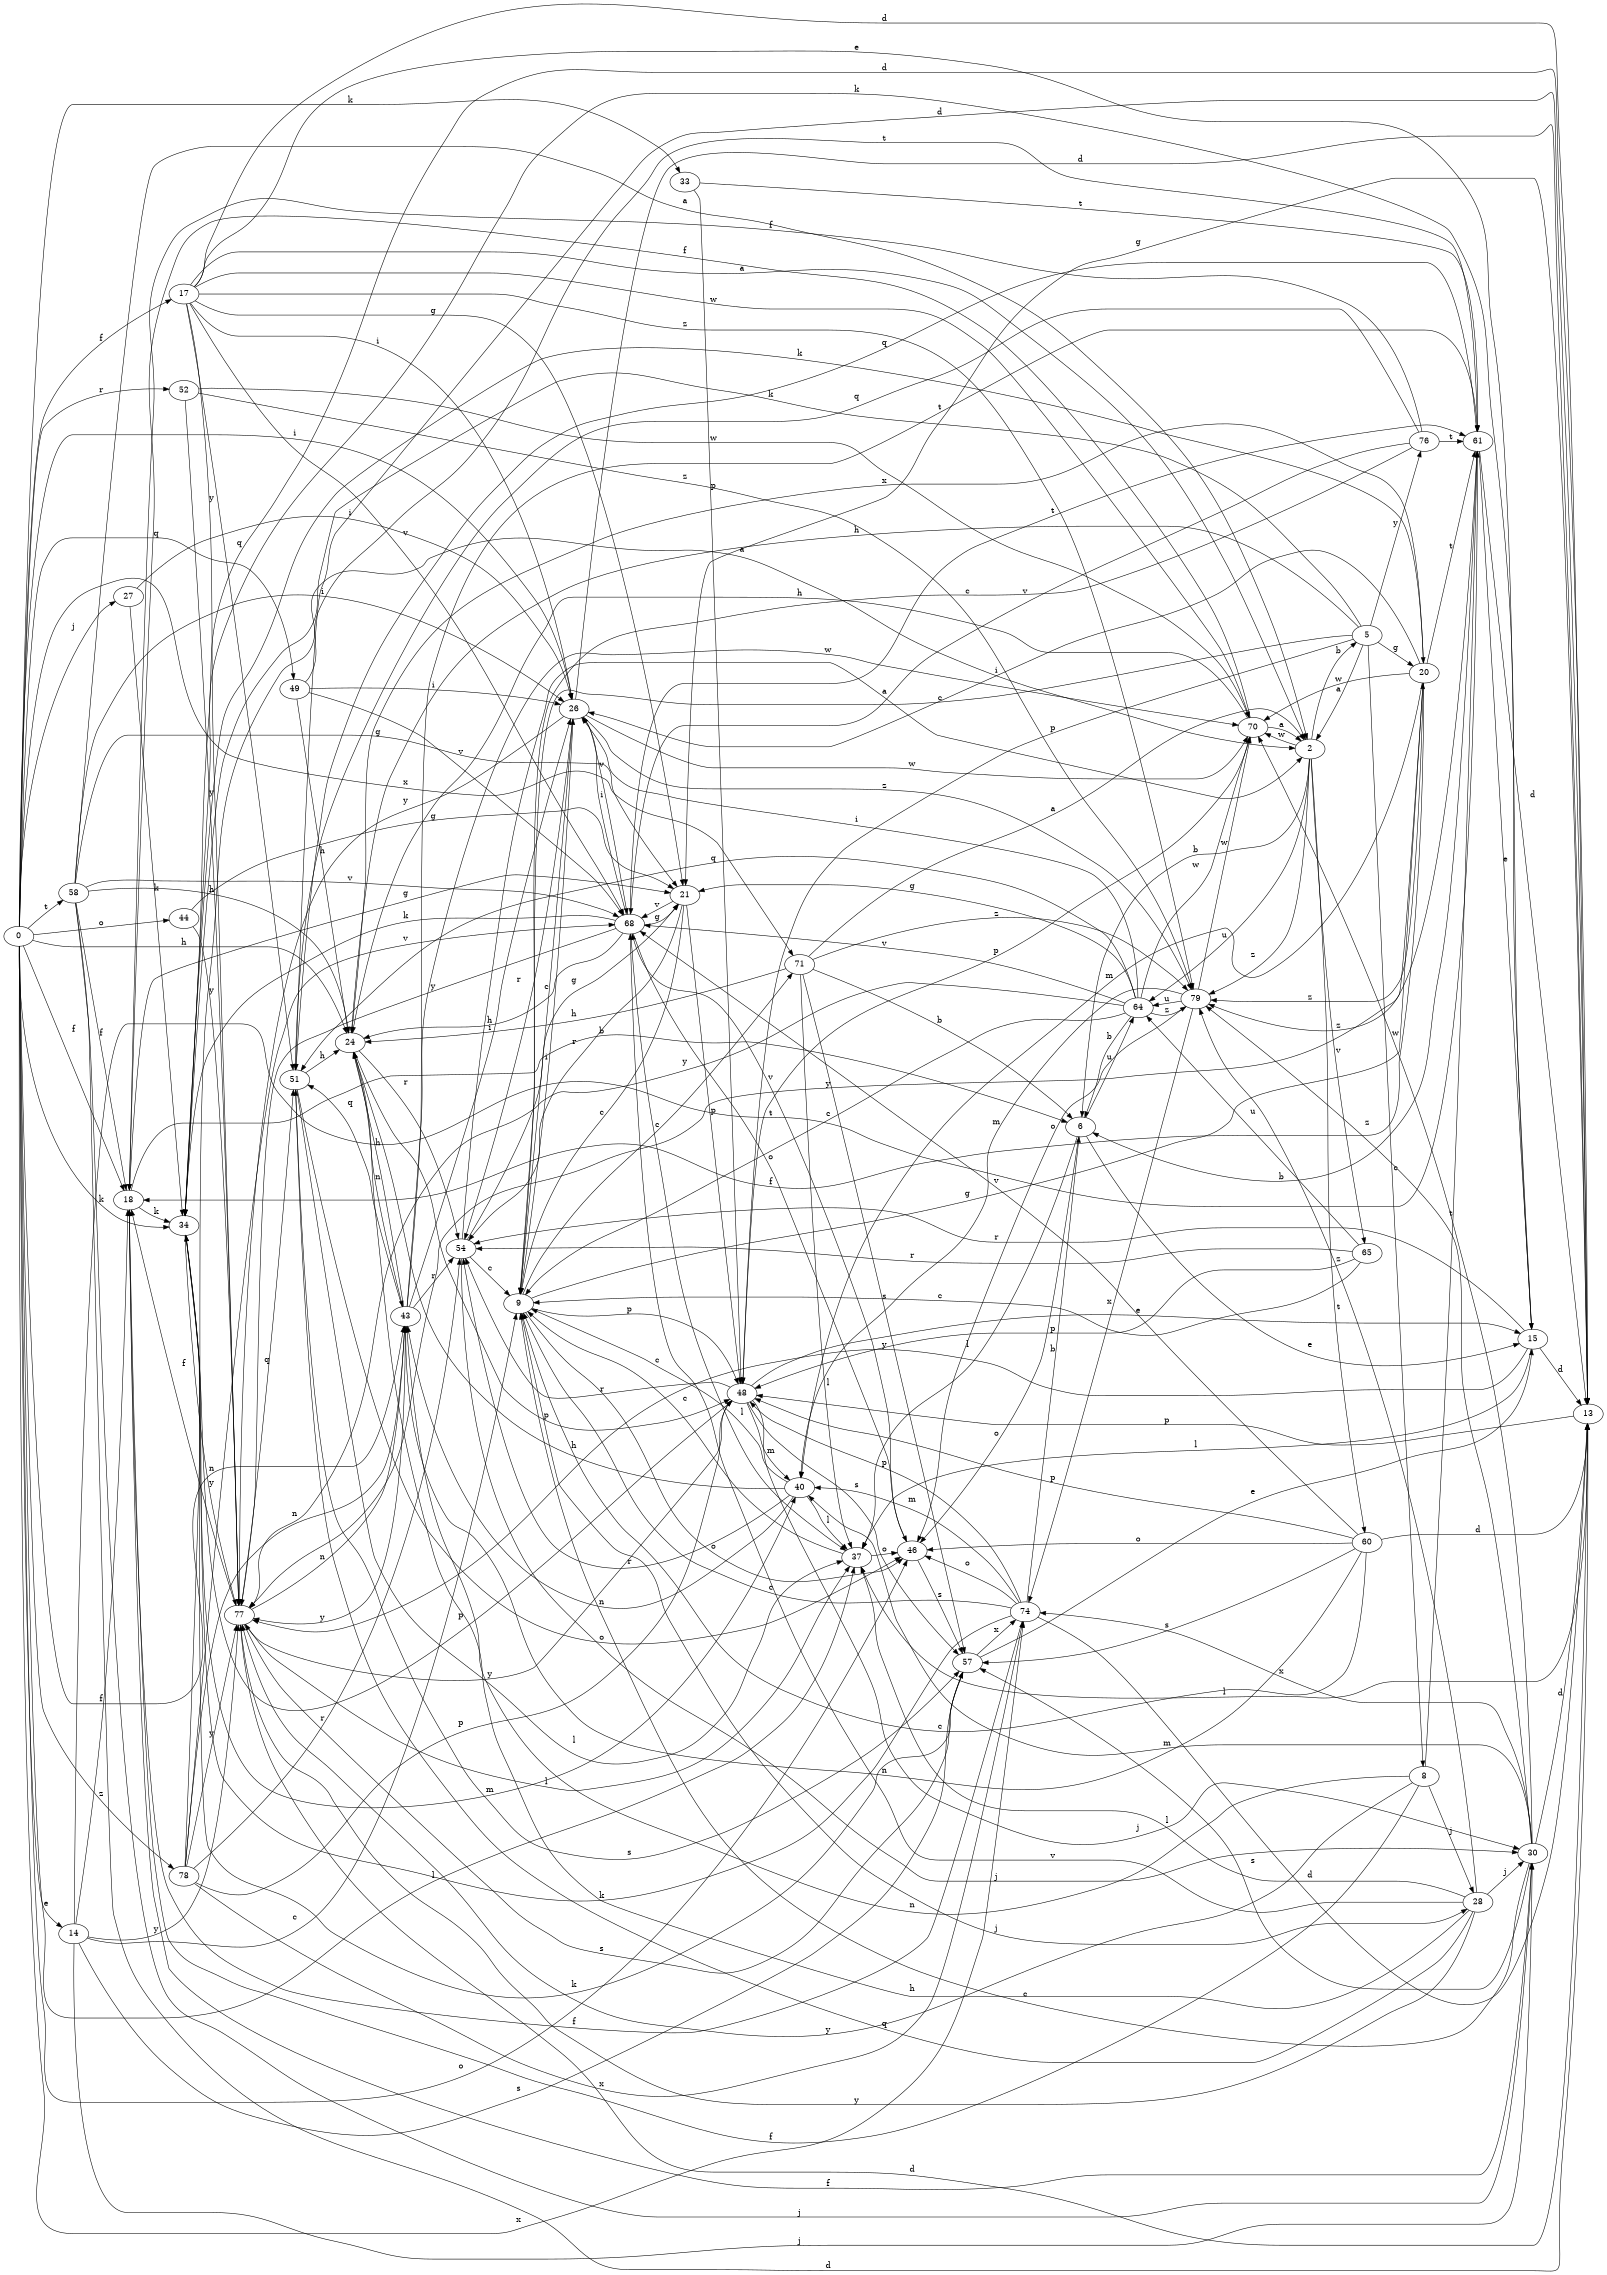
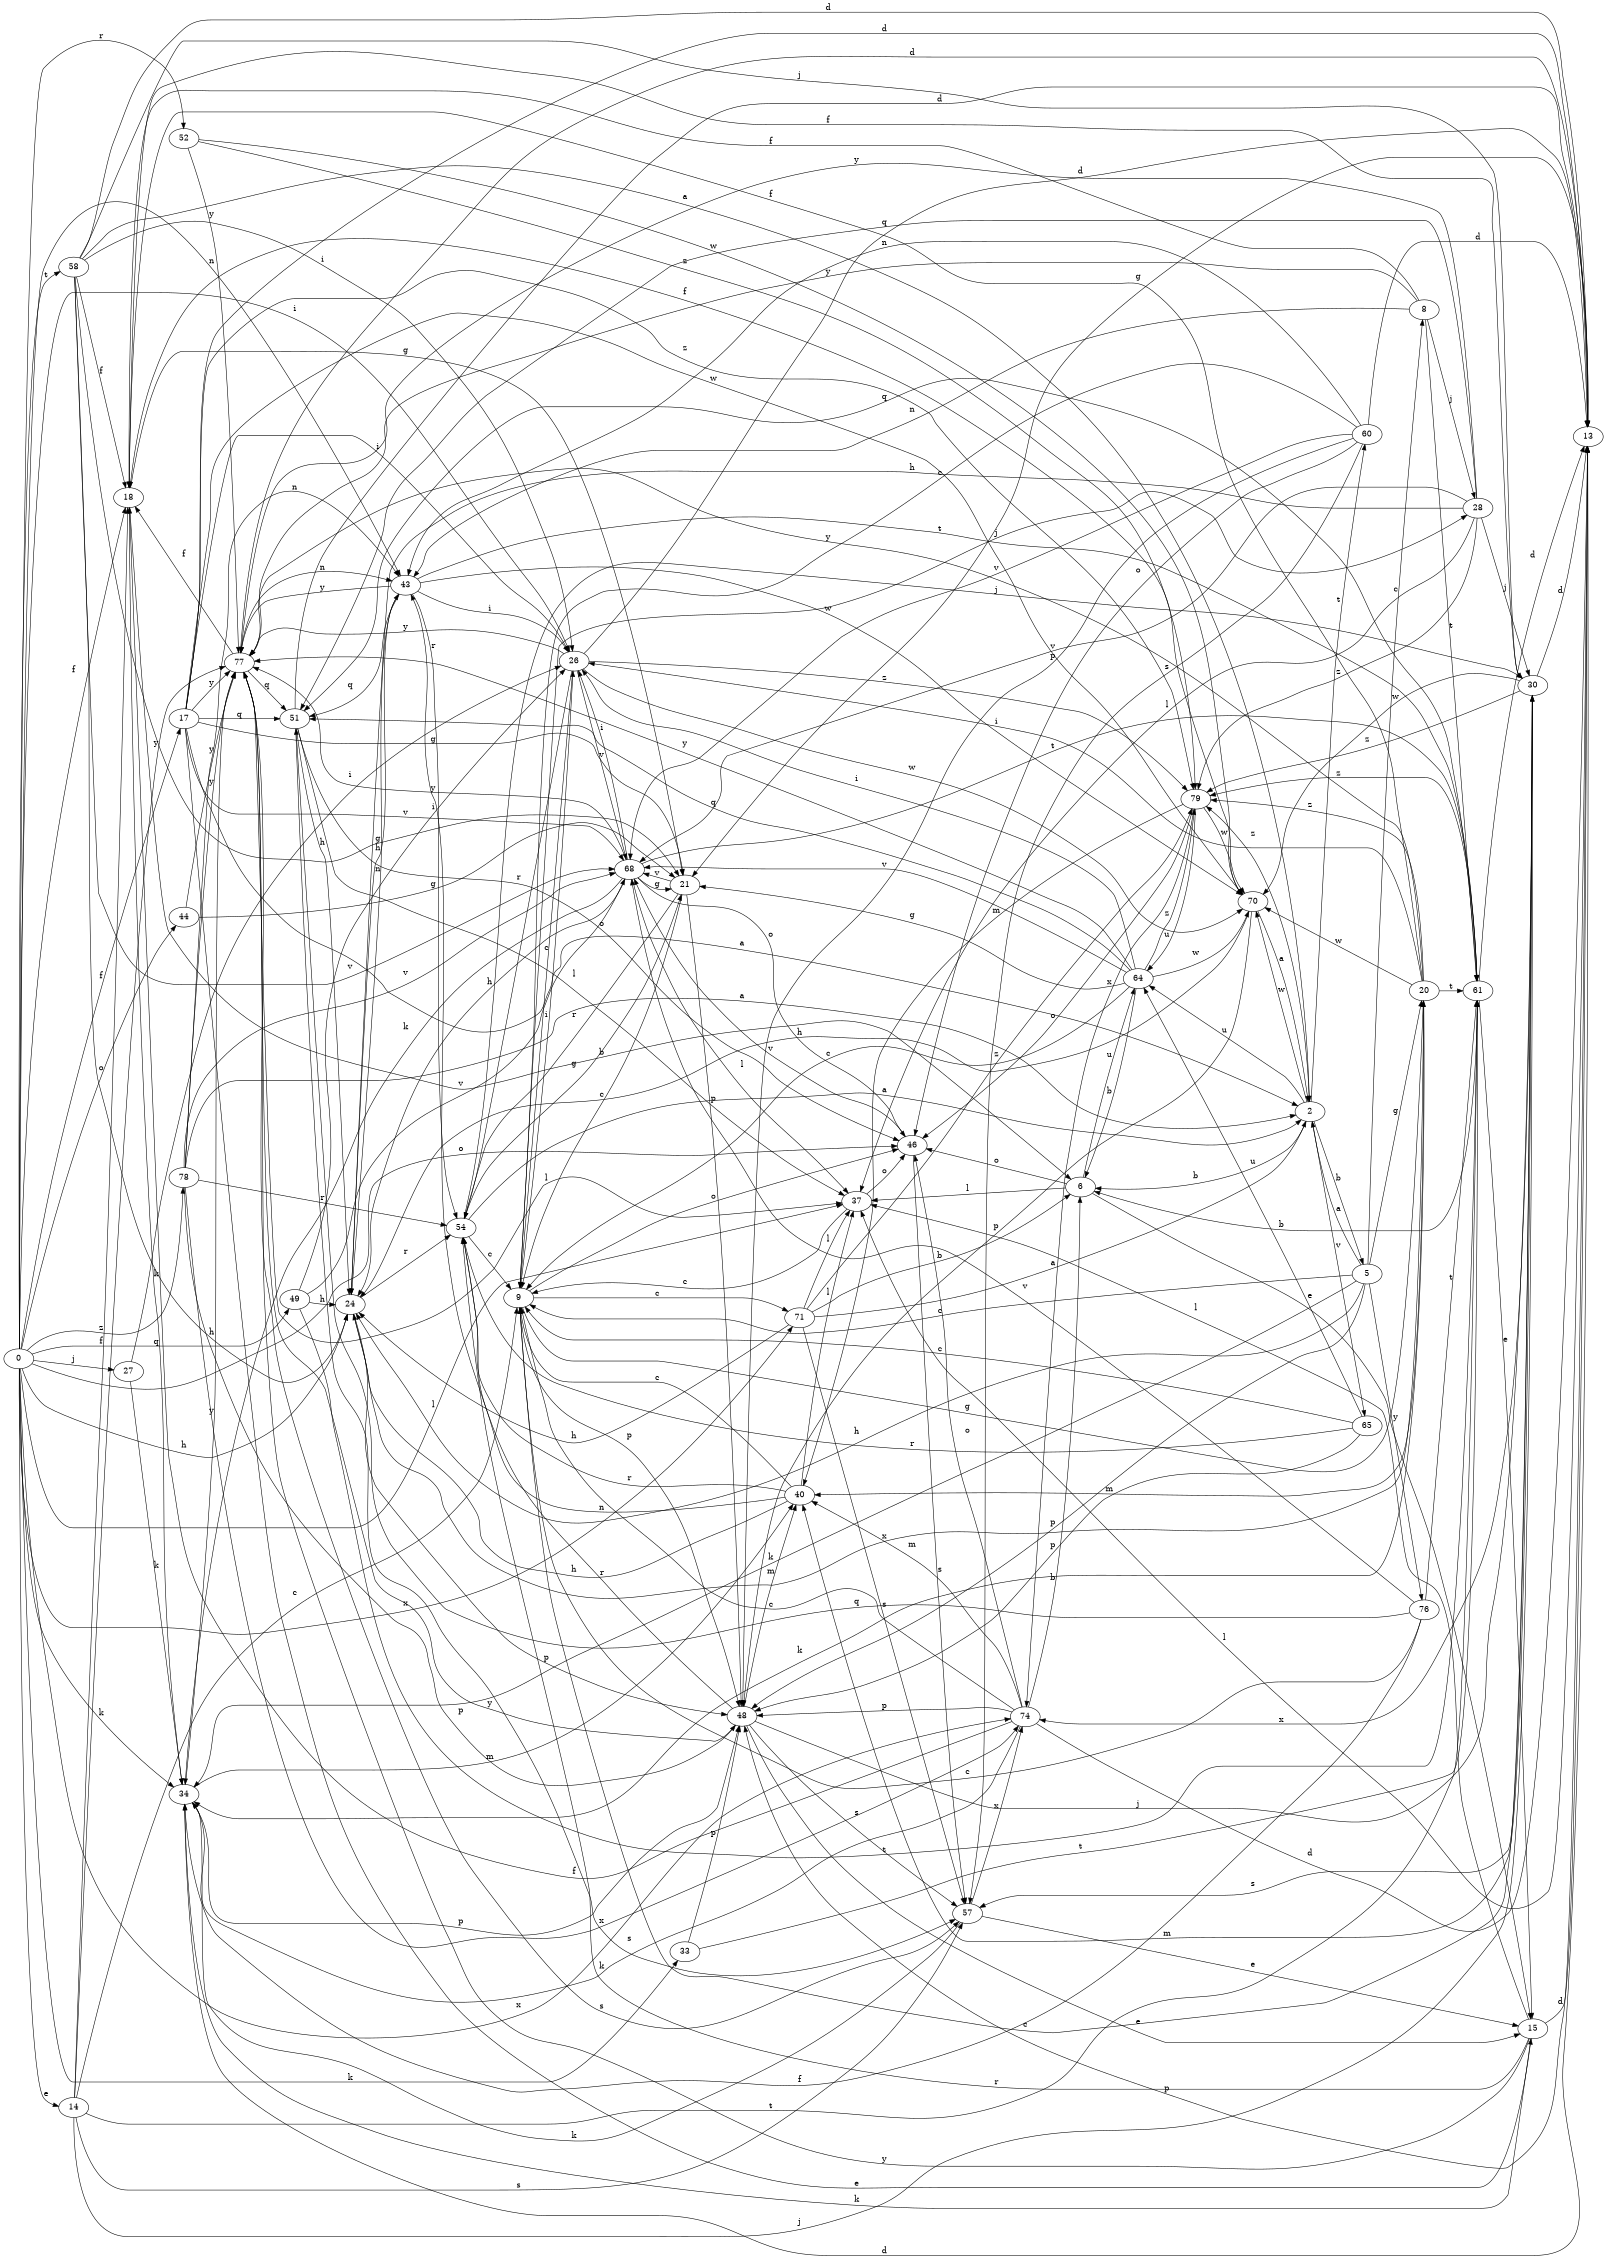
edge "76" -> "18": now "76" -> "34"
